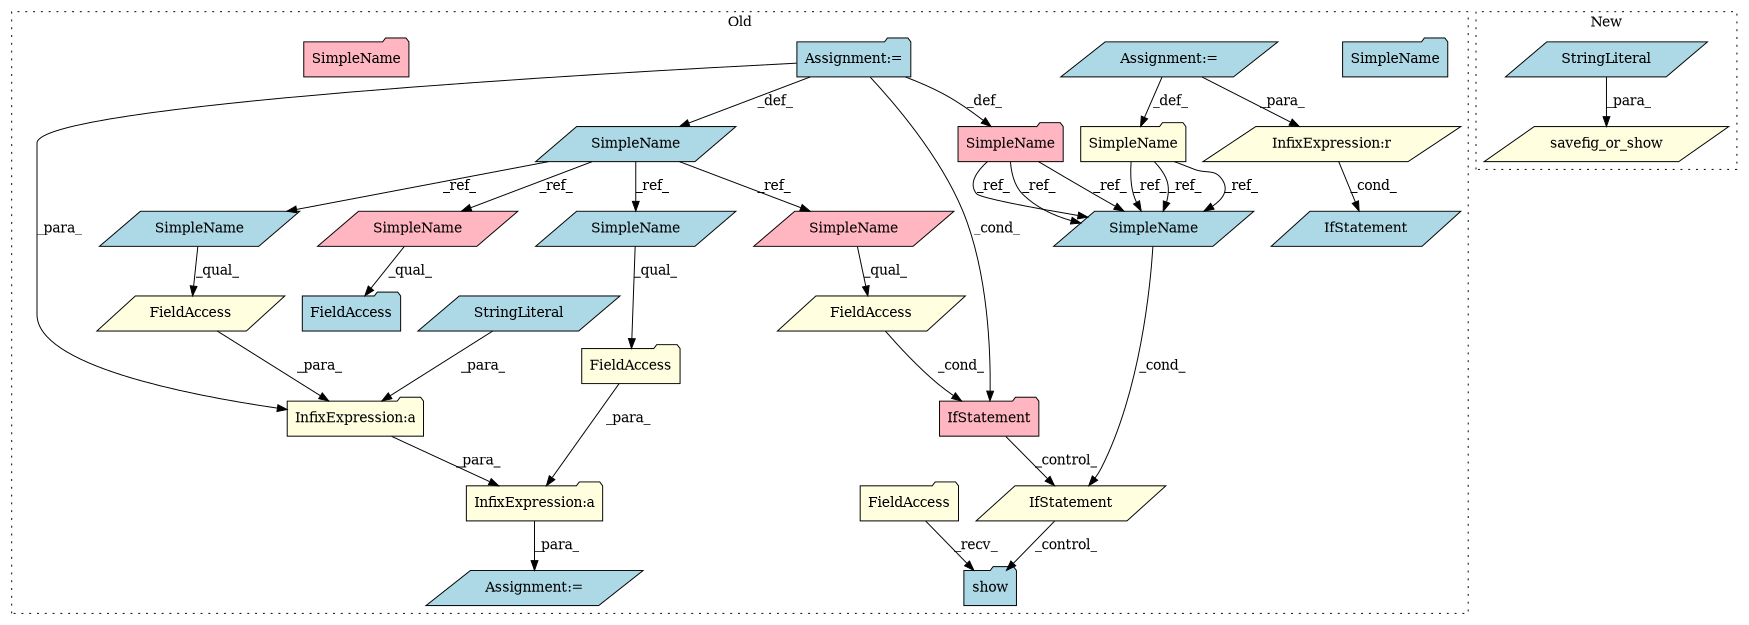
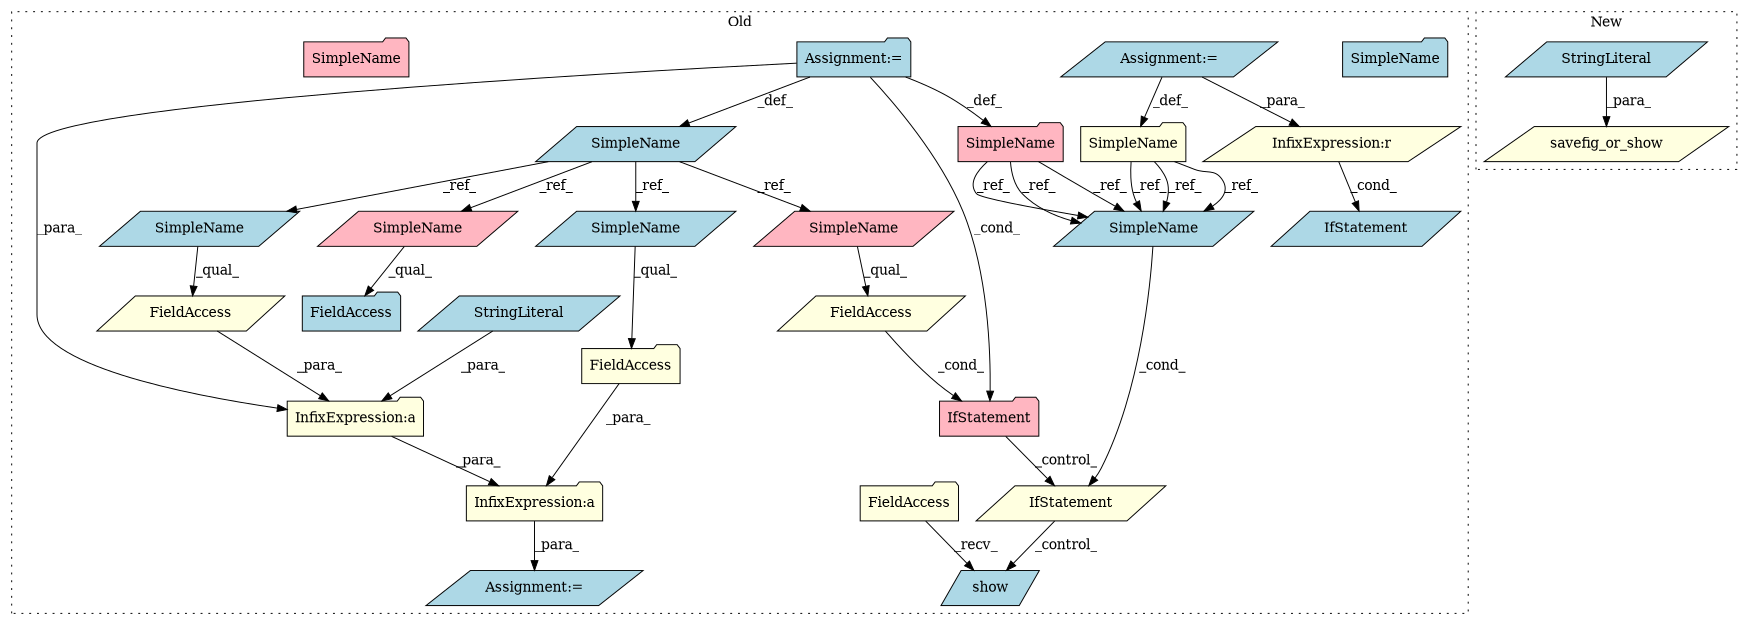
node "show": shape folder -> parallelogram
